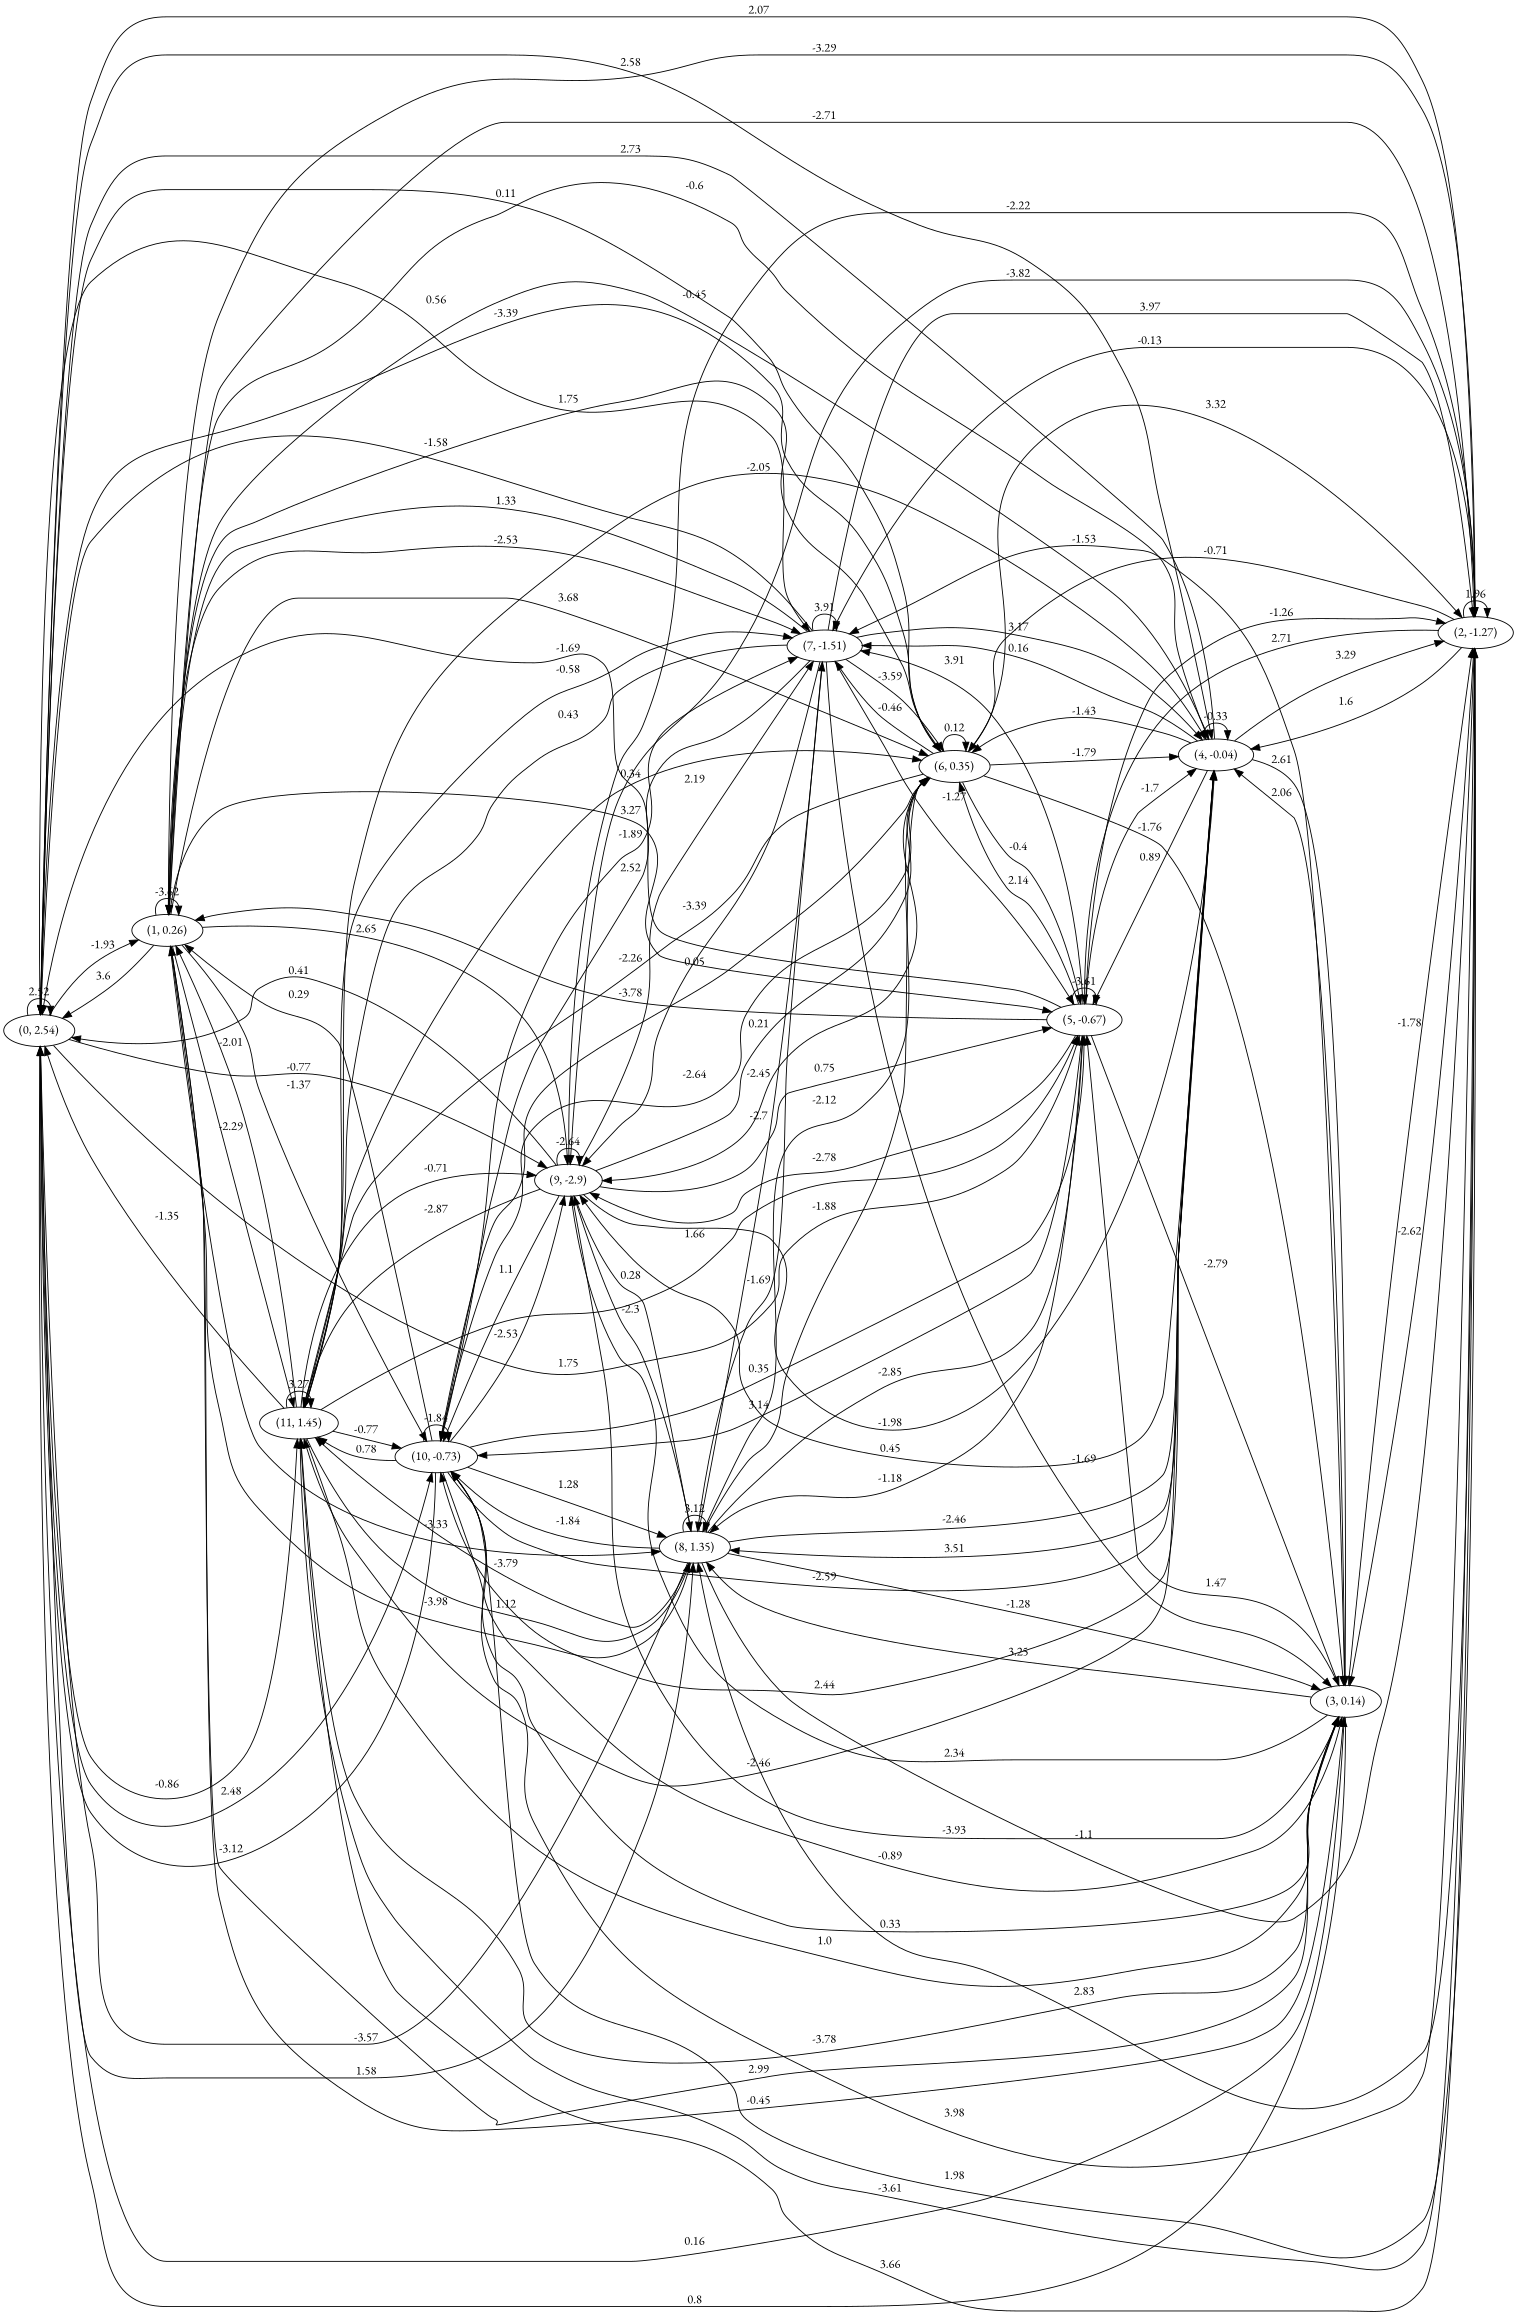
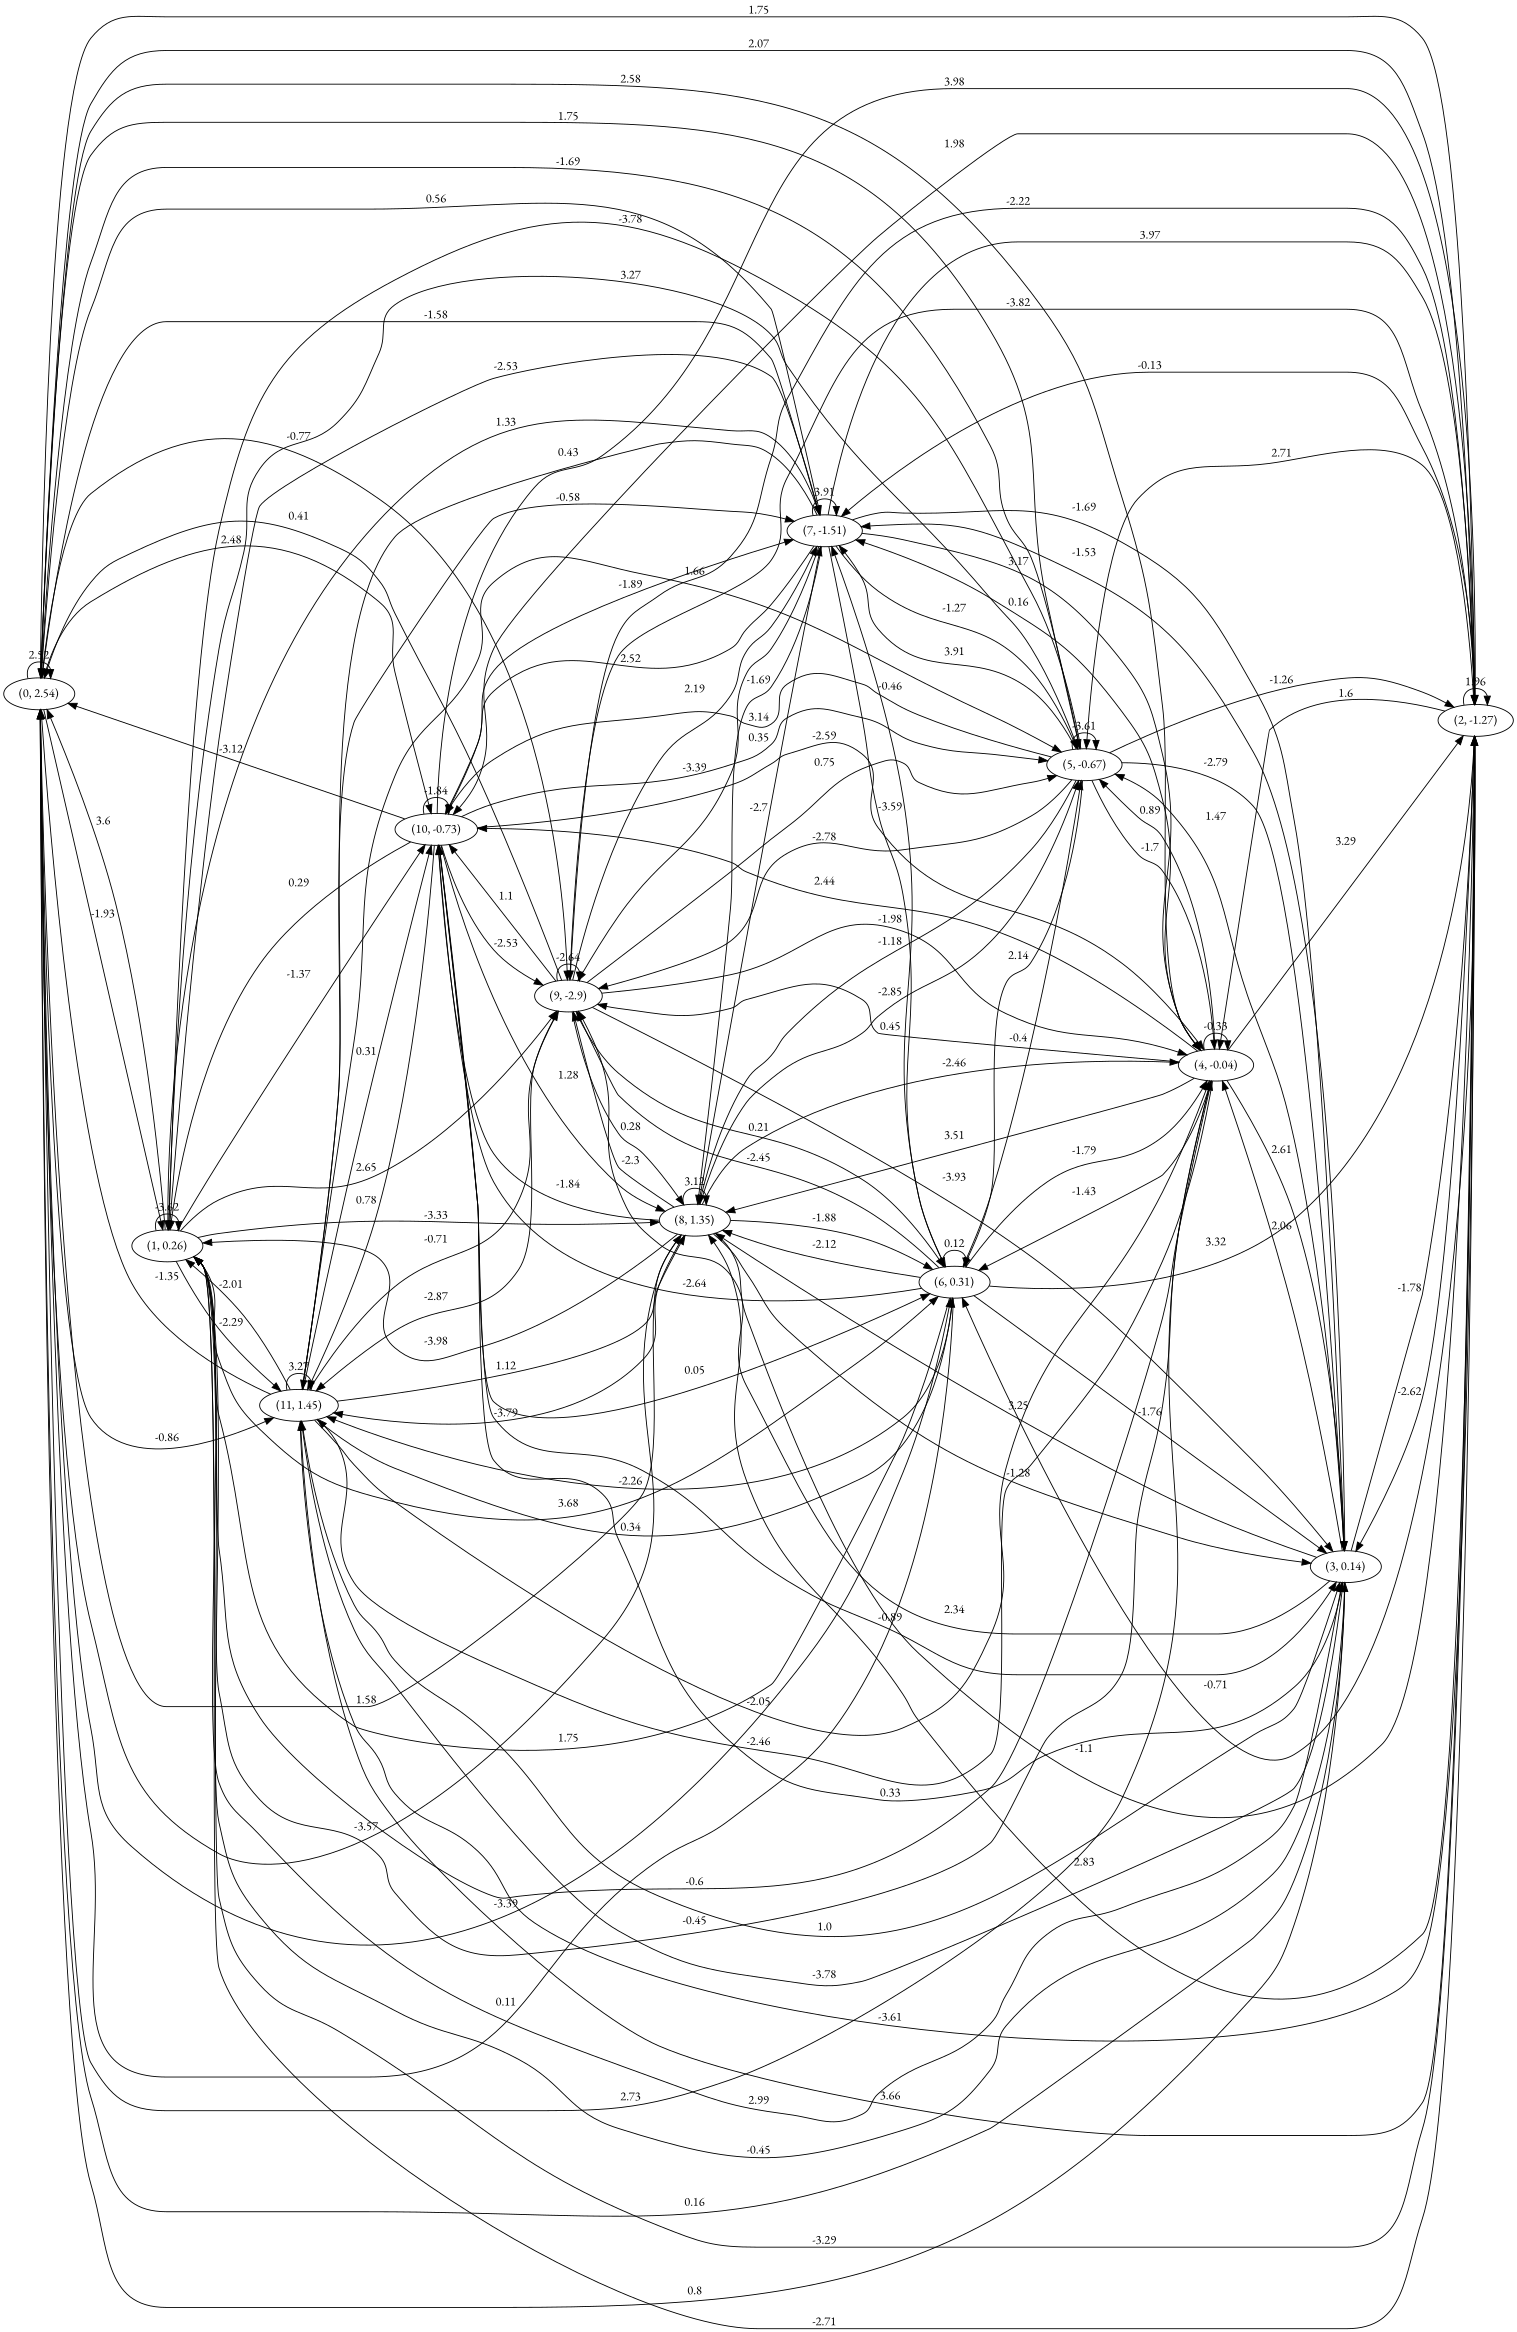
edge "(0, 2.54)" -> "(2, -1.27)": added, label "1.75"
node "(6, 0.35)": label "(6, 0.35)" -> "(6, 0.31)"
edge "(11, 1.45)" -> "(10, -0.73)": label "-0.77" -> "0.31"
